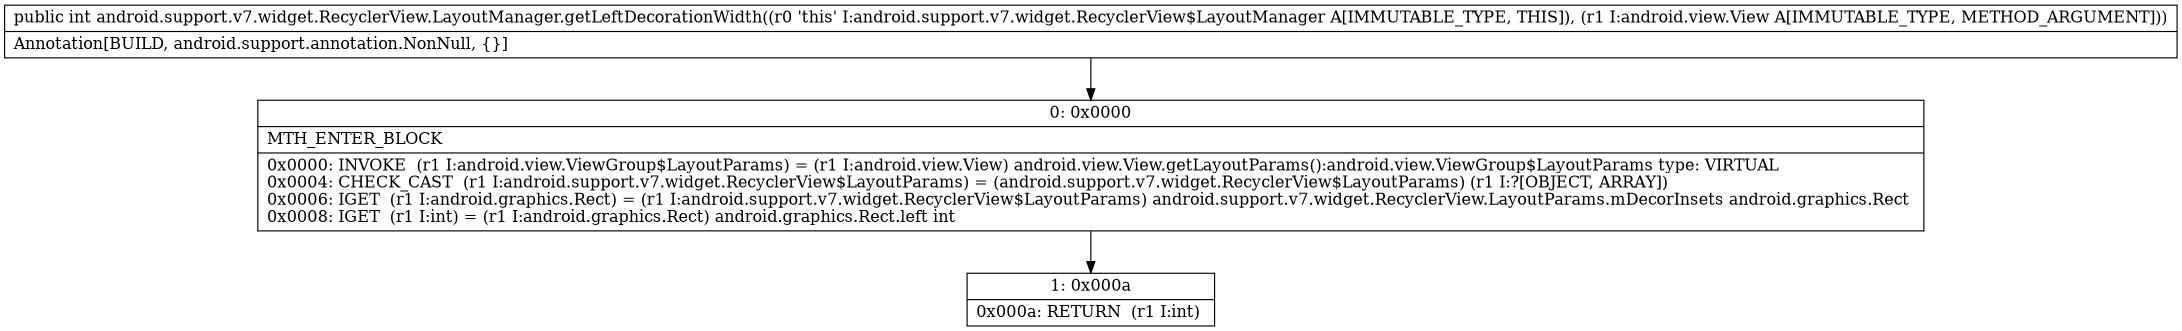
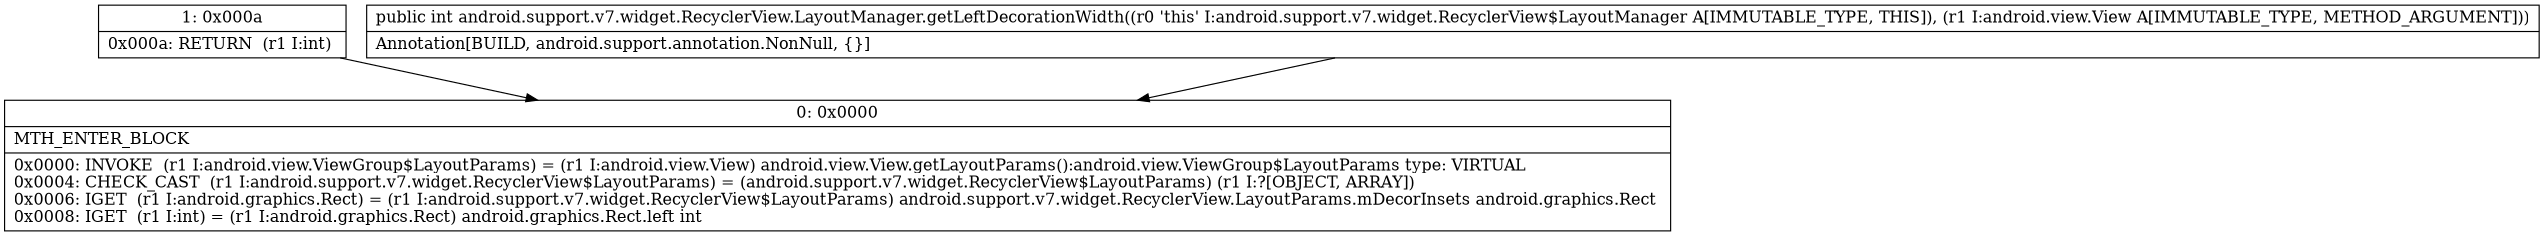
edge "0: 0x0000" -> "1: 0x000a": reversed
